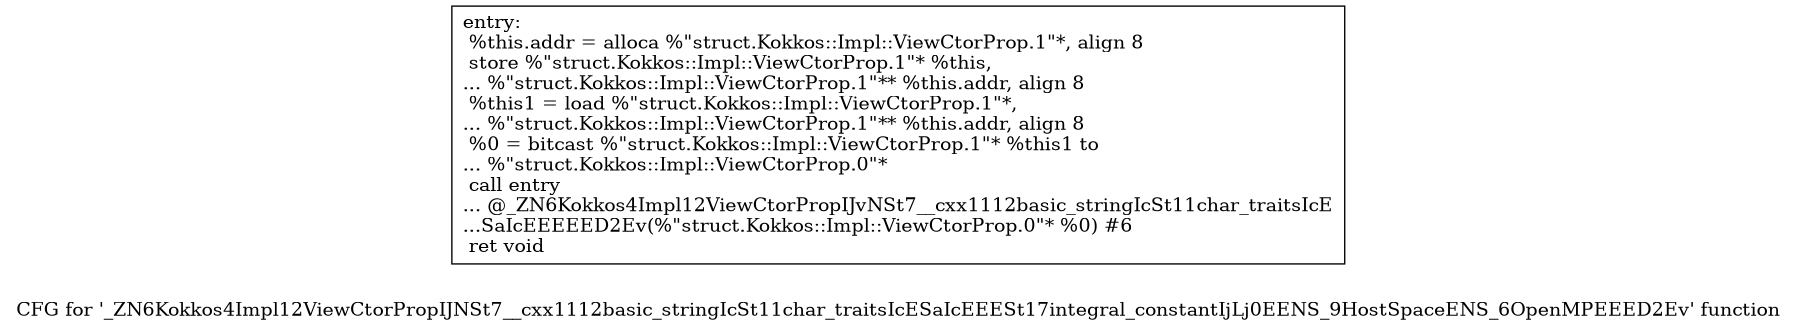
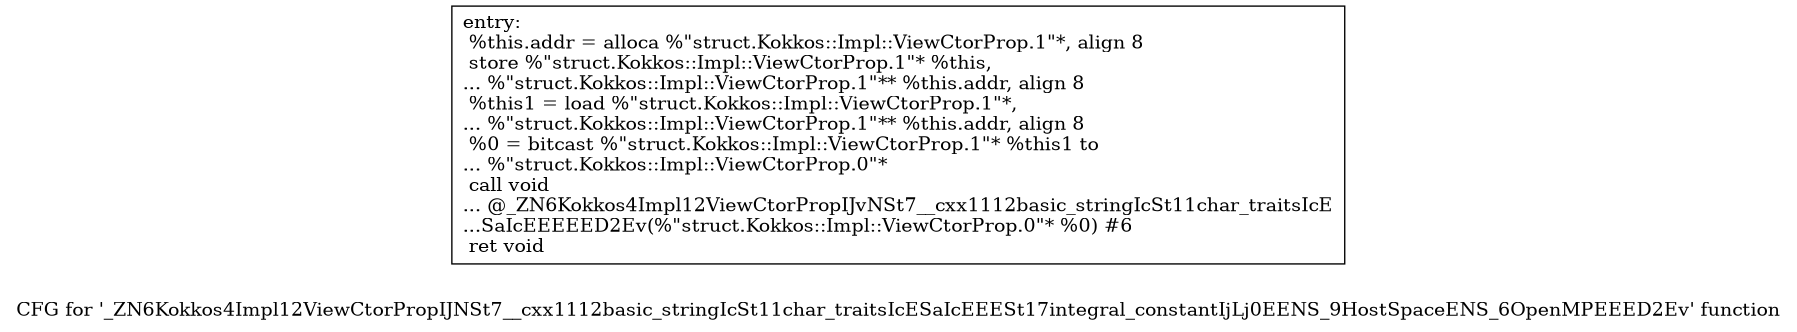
node "entry:": text "call entry" -> "call void"
